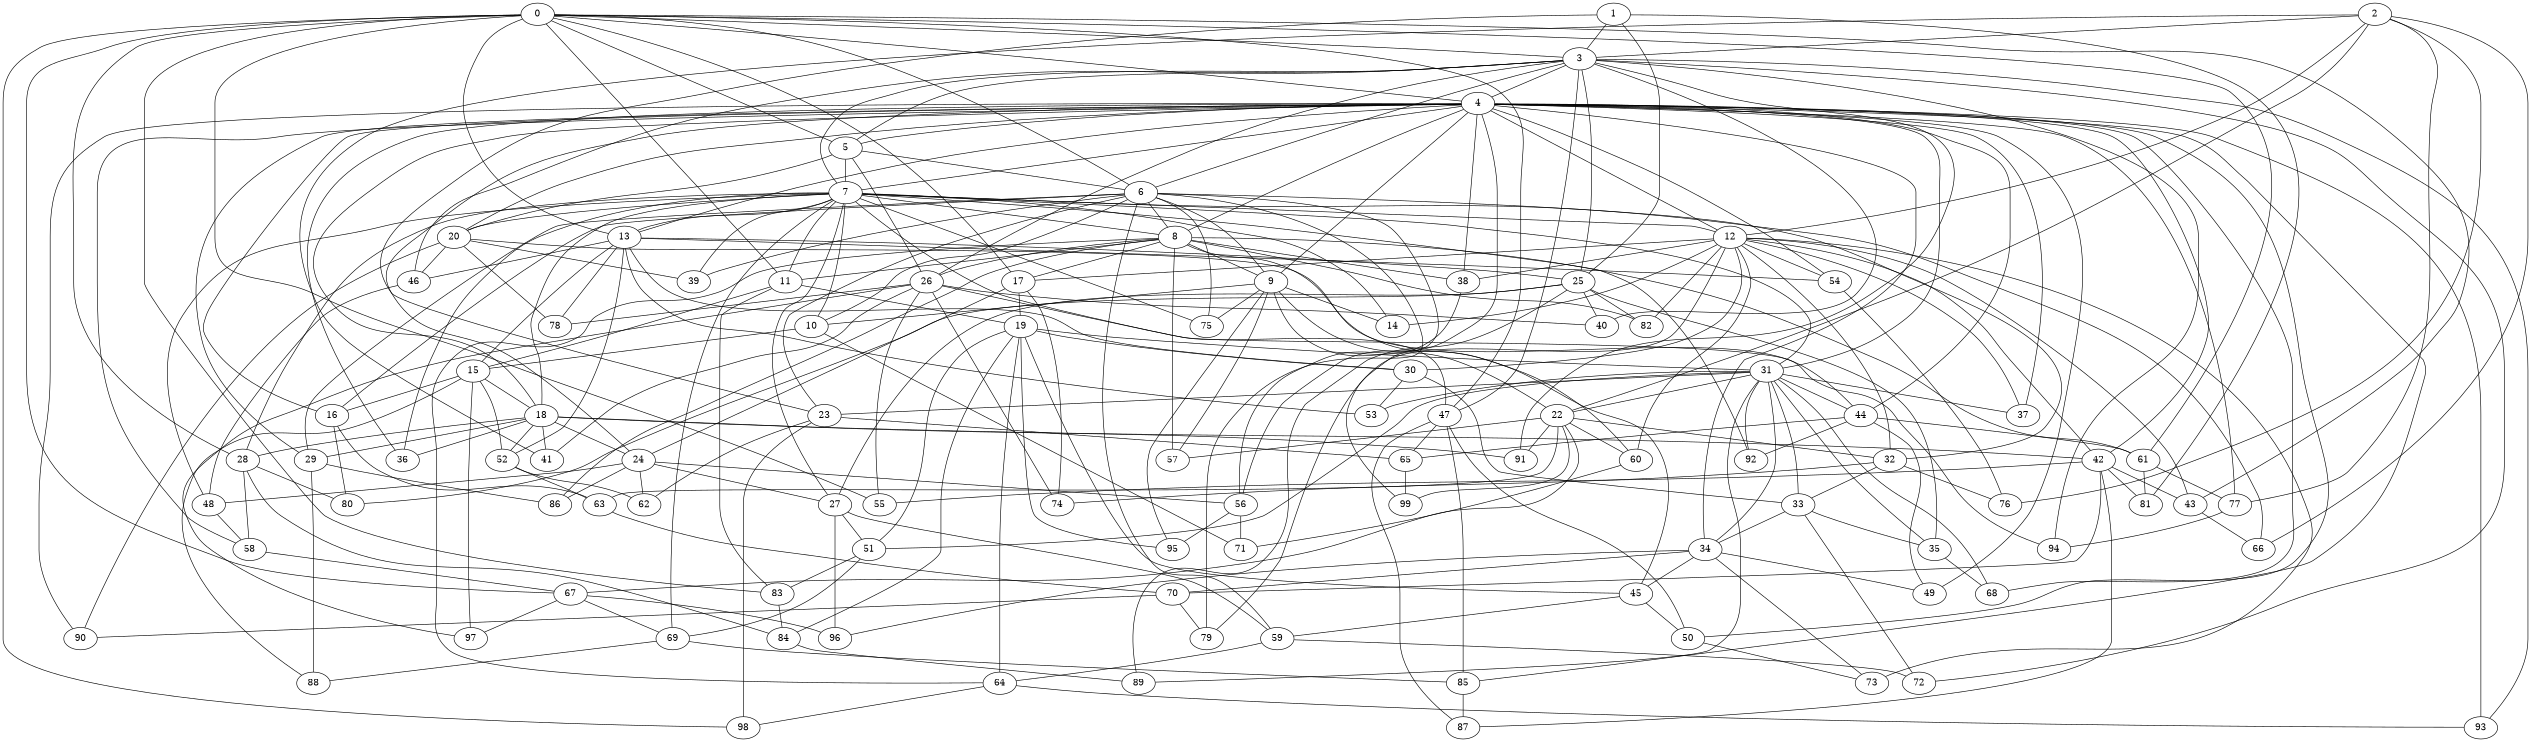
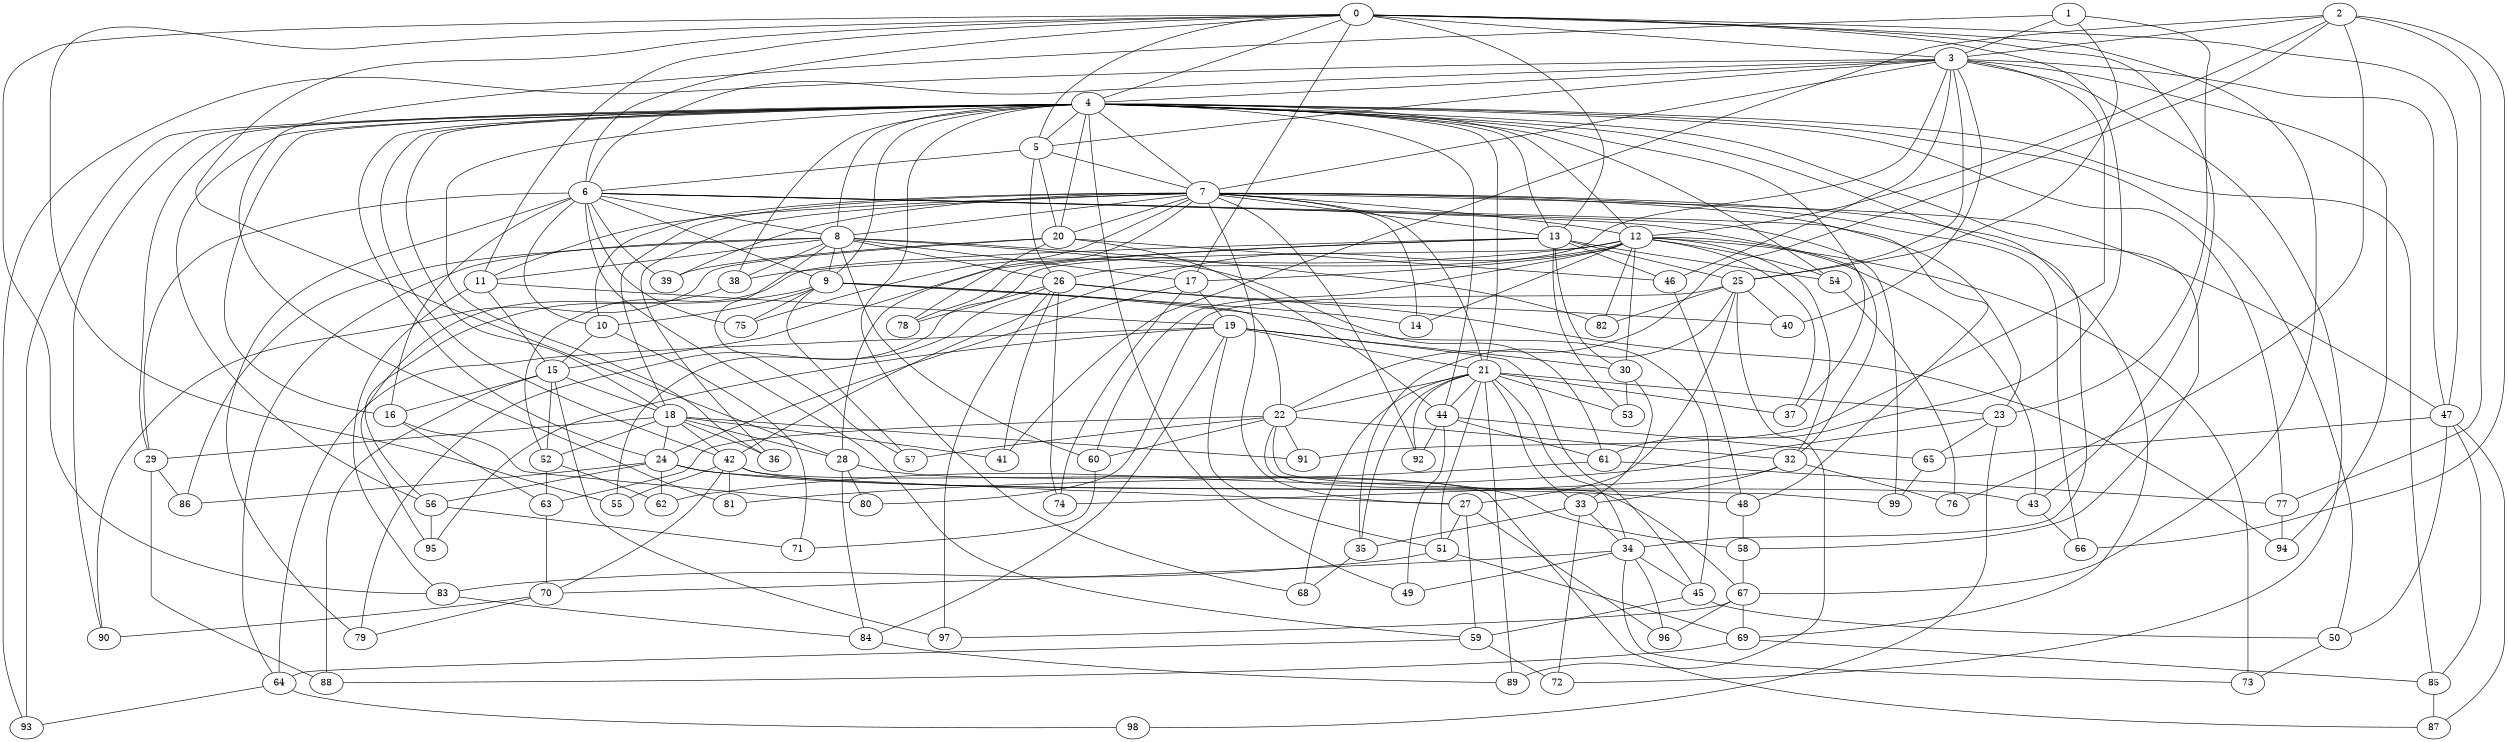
node "31": label "31" -> "21"
edge "0" -- "98": removed
